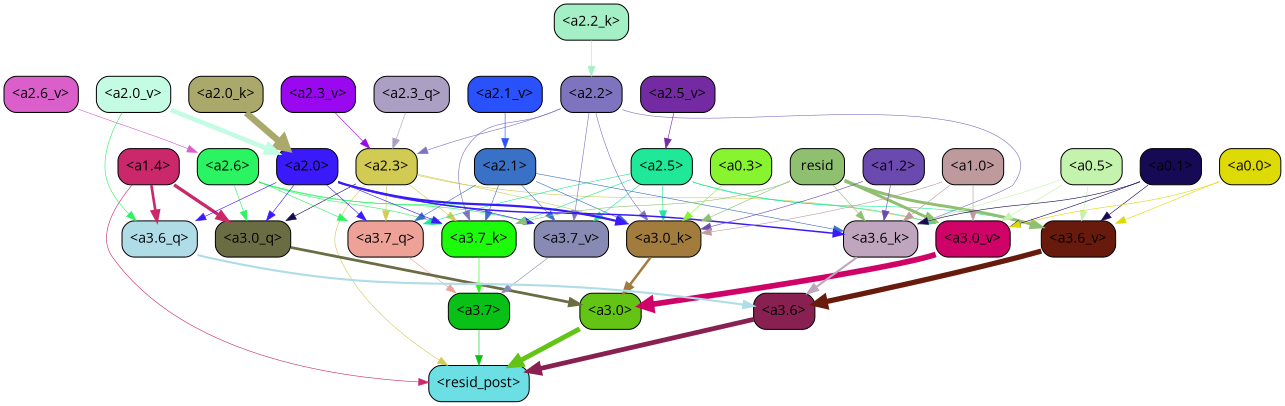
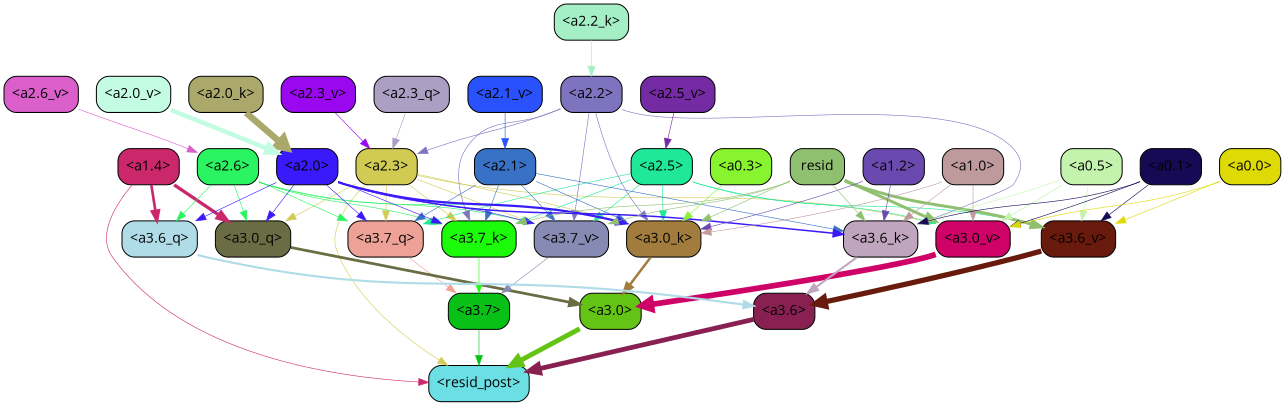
edge "<a2.0_v>" -> "<a3.6_q>": now "<a2.6>" -> "<a3.6_q>"
edge "<a2.3>" -> "<a3.7_v>": added
edge "<a2.3>" -> "<a3.0_q>": color #160a55 -> #d1cb53
edge "resid" -> "<a3.7_v>": added
